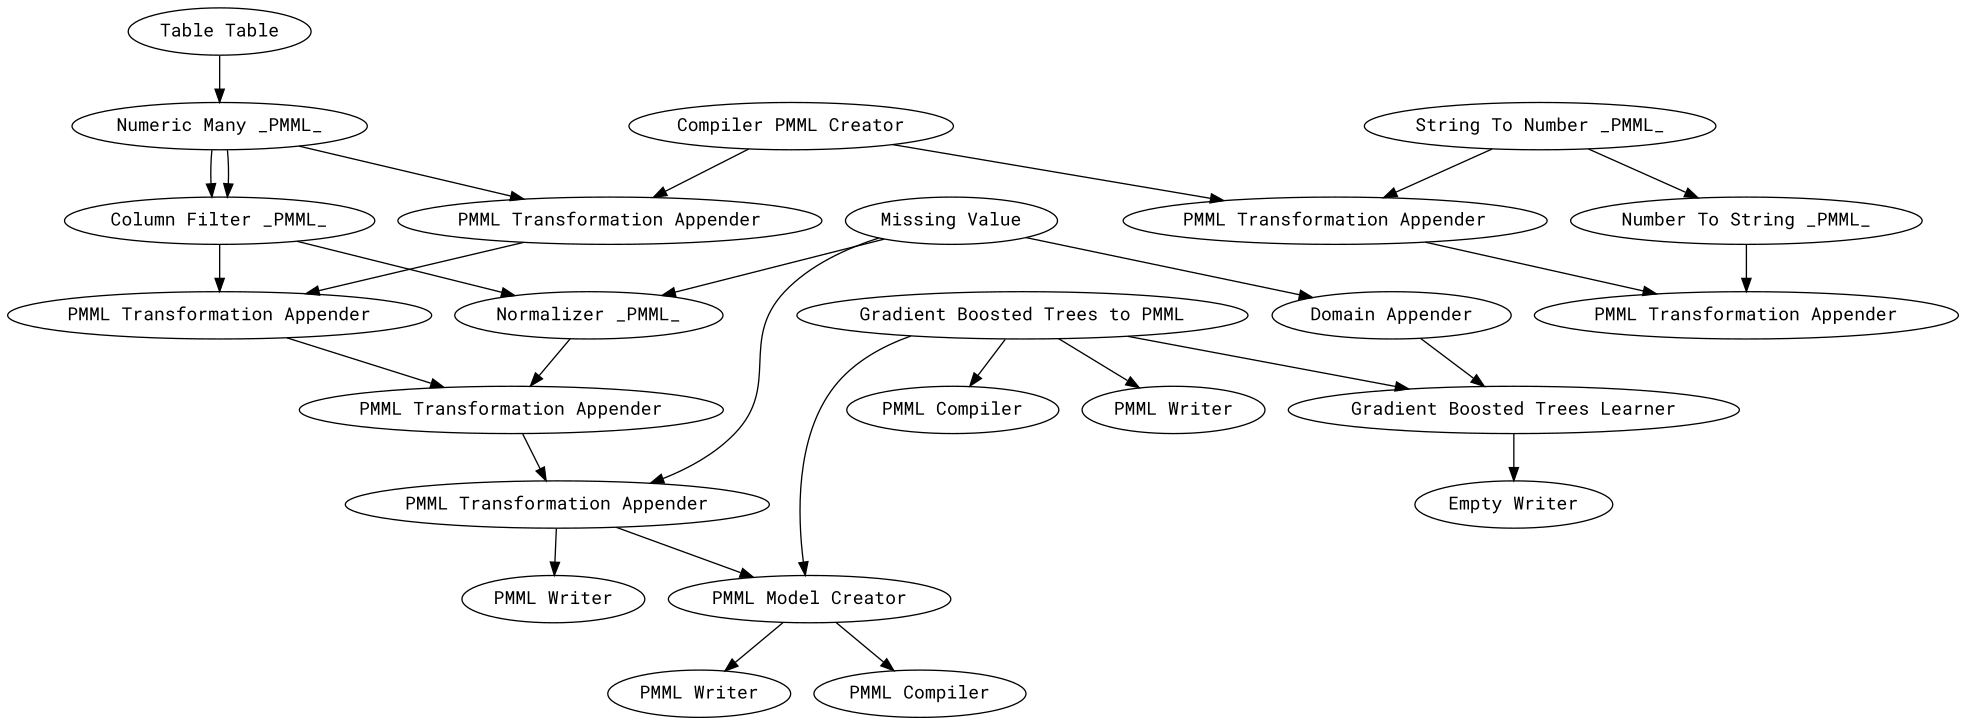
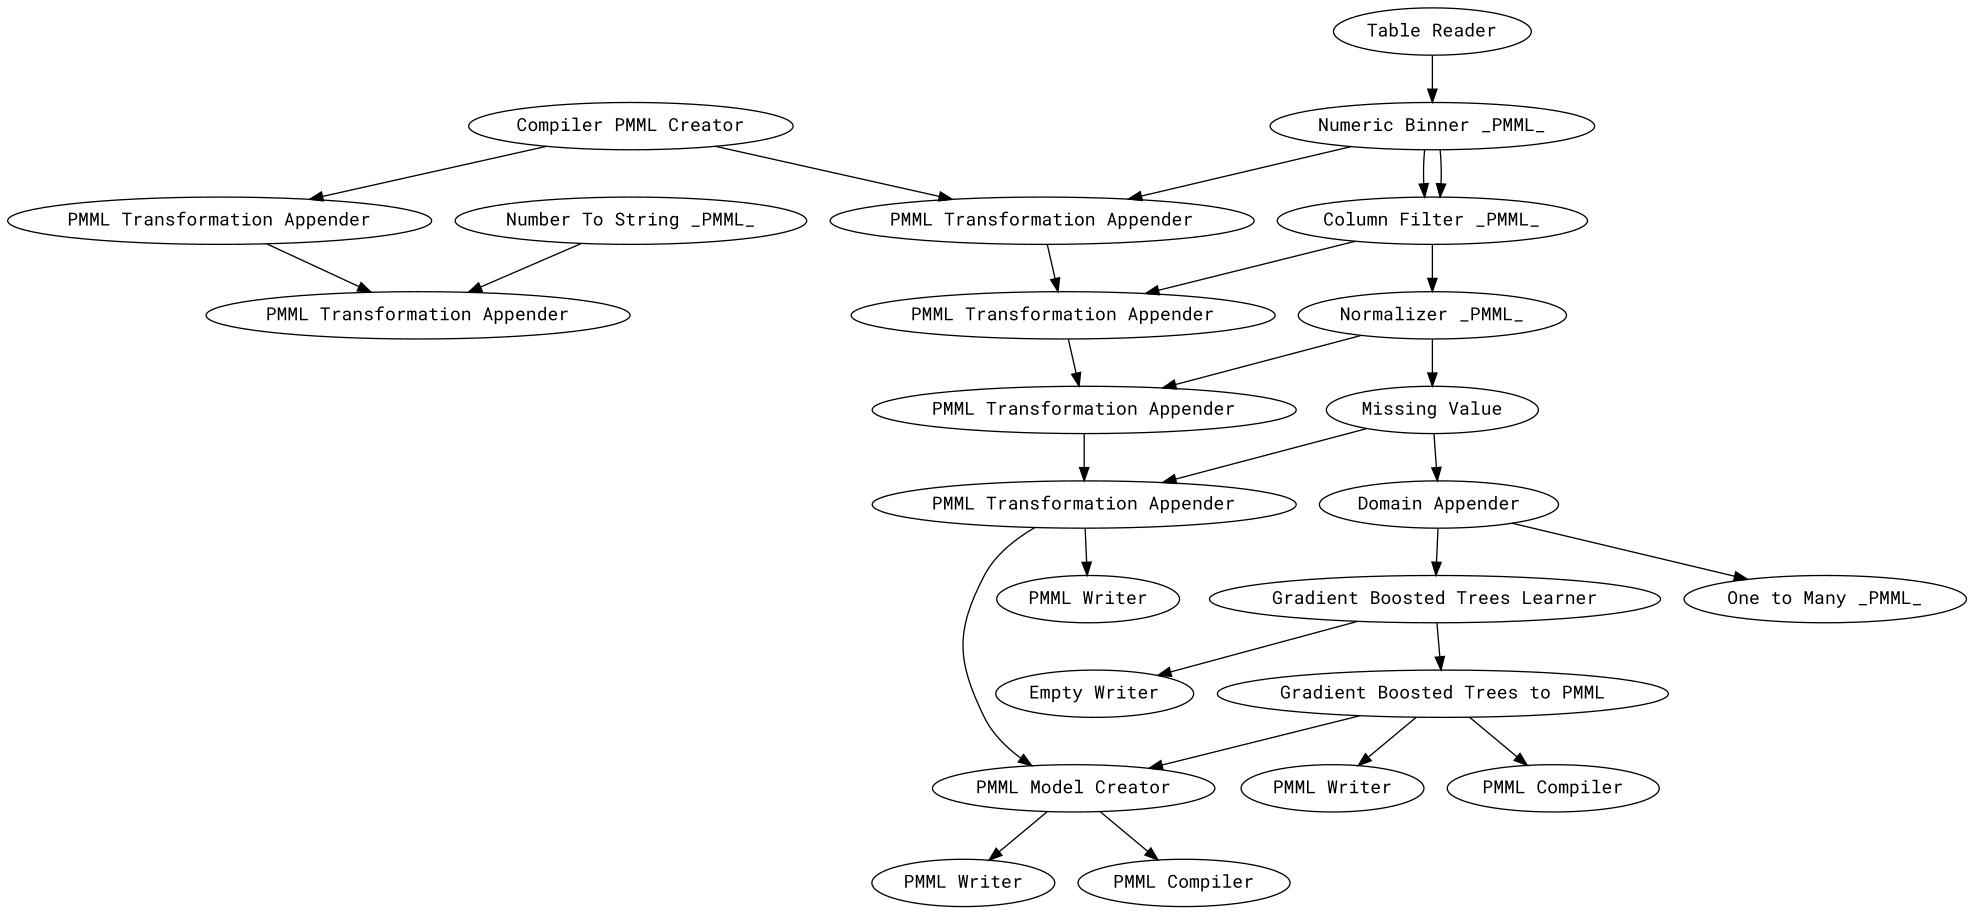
node "Table Table": label "Table Table" -> "Table Reader"
node "Numeric Many _PMML_": label "Numeric Many _PMML_" -> "Numeric Binner _PMML_"
node "String To Number _PMML_": removed
edge "Missing Value" -> "Normalizer _PMML_": reversed
edge "Gradient Boosted Trees to PMML" -> "Gradient Boosted Trees Learner": reversed
node "One to Many _PMML_": added
